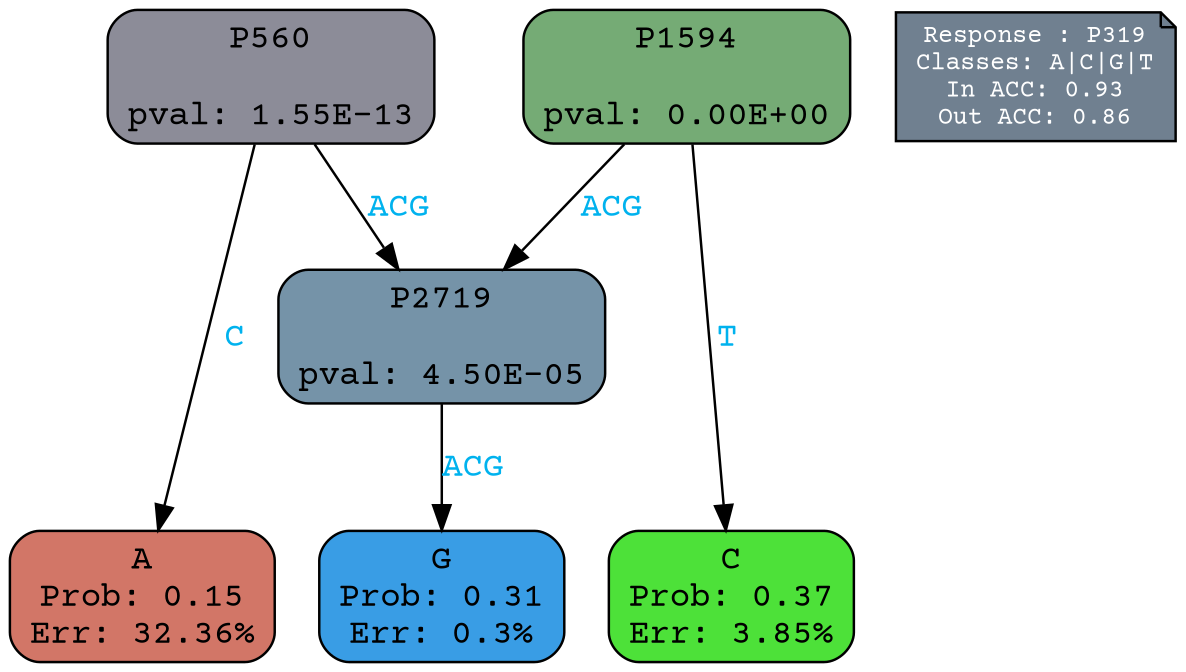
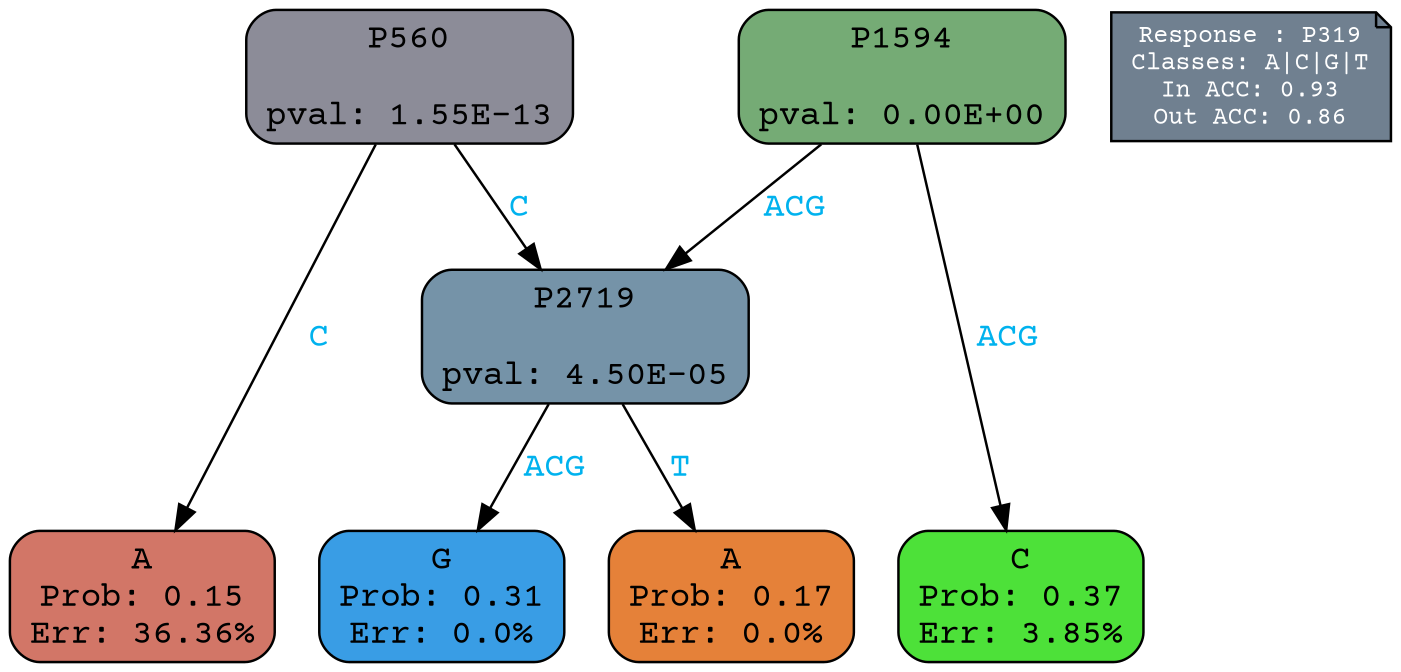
edge "P560 pval: 1.55E-13" -> "P2719 pval: 4.50E-05": label "ACG" -> "C"
edge "P1594 pval: 0.00E+00" -> "C Prob: 0.37 Err: 3.85%": label "T" -> "ACG"
node "A Prob: 0.15 Err: 32.36%": label "A Prob: 0.15 Err: 32.36%" -> "A Prob: 0.15 Err: 36.36%"
node "G Prob: 0.31 Err: 0.3%": label "G Prob: 0.31 Err: 0.3%" -> "G Prob: 0.31 Err: 0.0%"
node "A Prob: 0.17 Err: 0.0%": added
